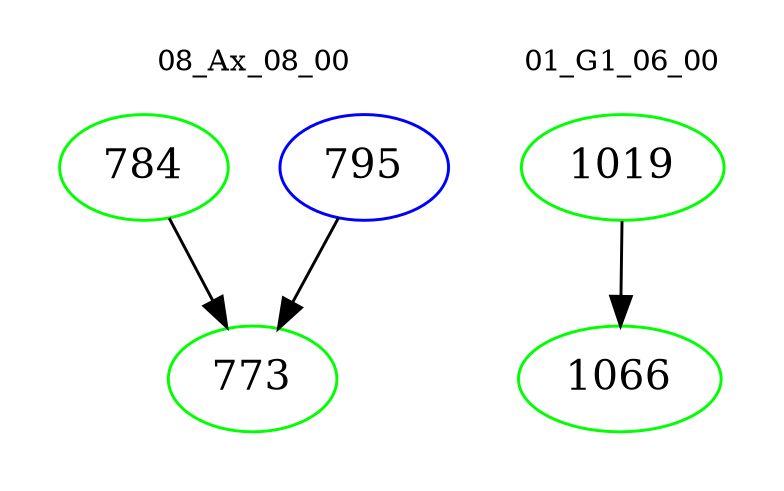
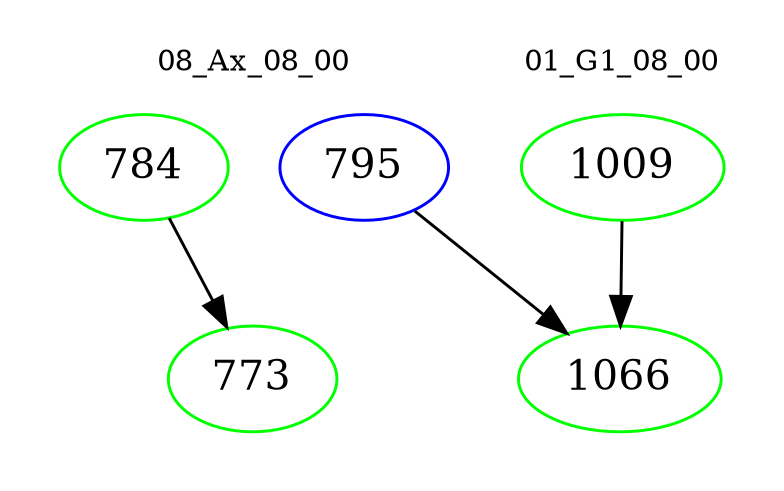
cluster "01_G1_06_00": label "01_G1_06_00" -> "01_G1_08_00"
node "1019": label "1019" -> "1009"
edge "795" -> "773": now "795" -> "1066"
